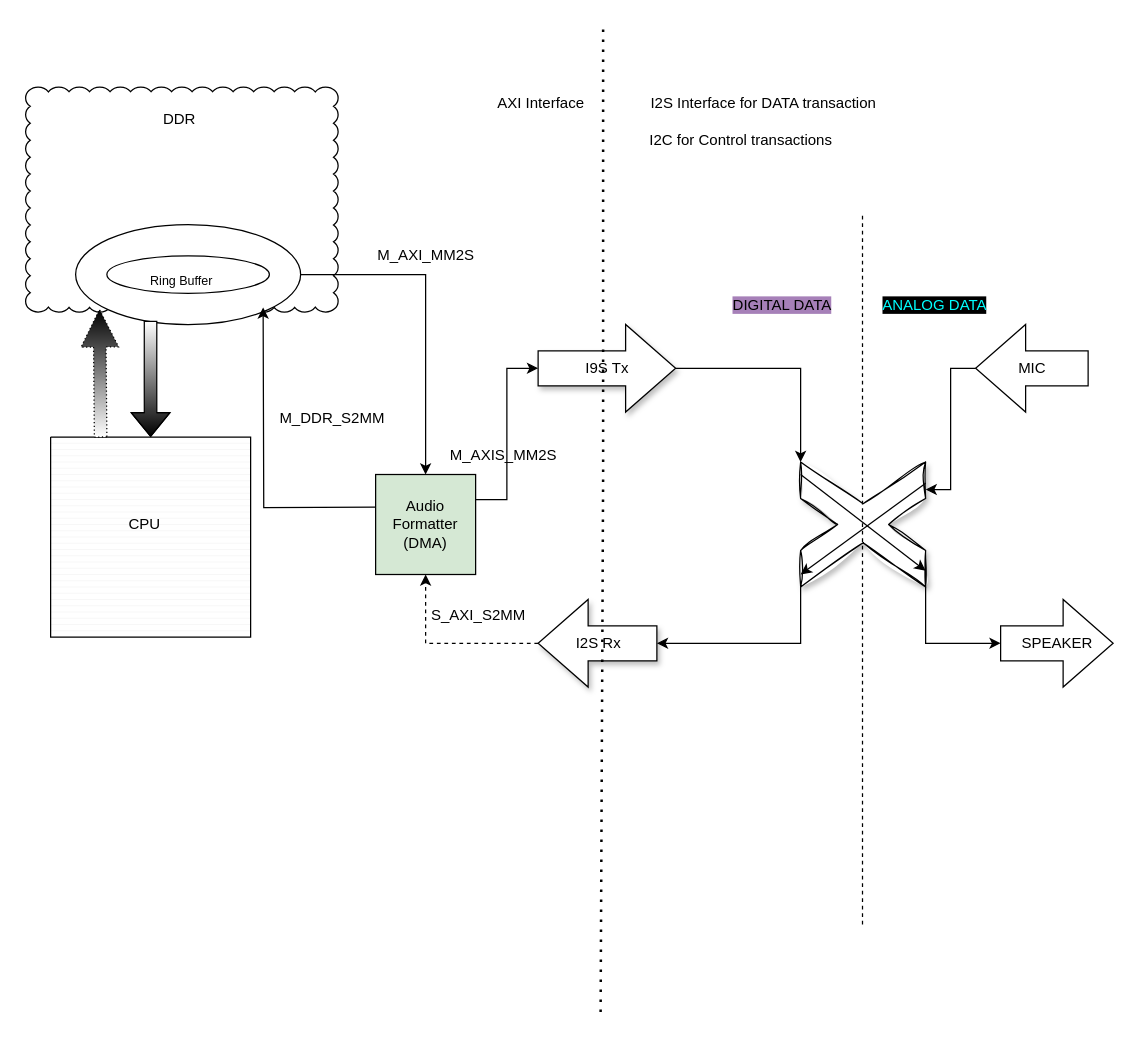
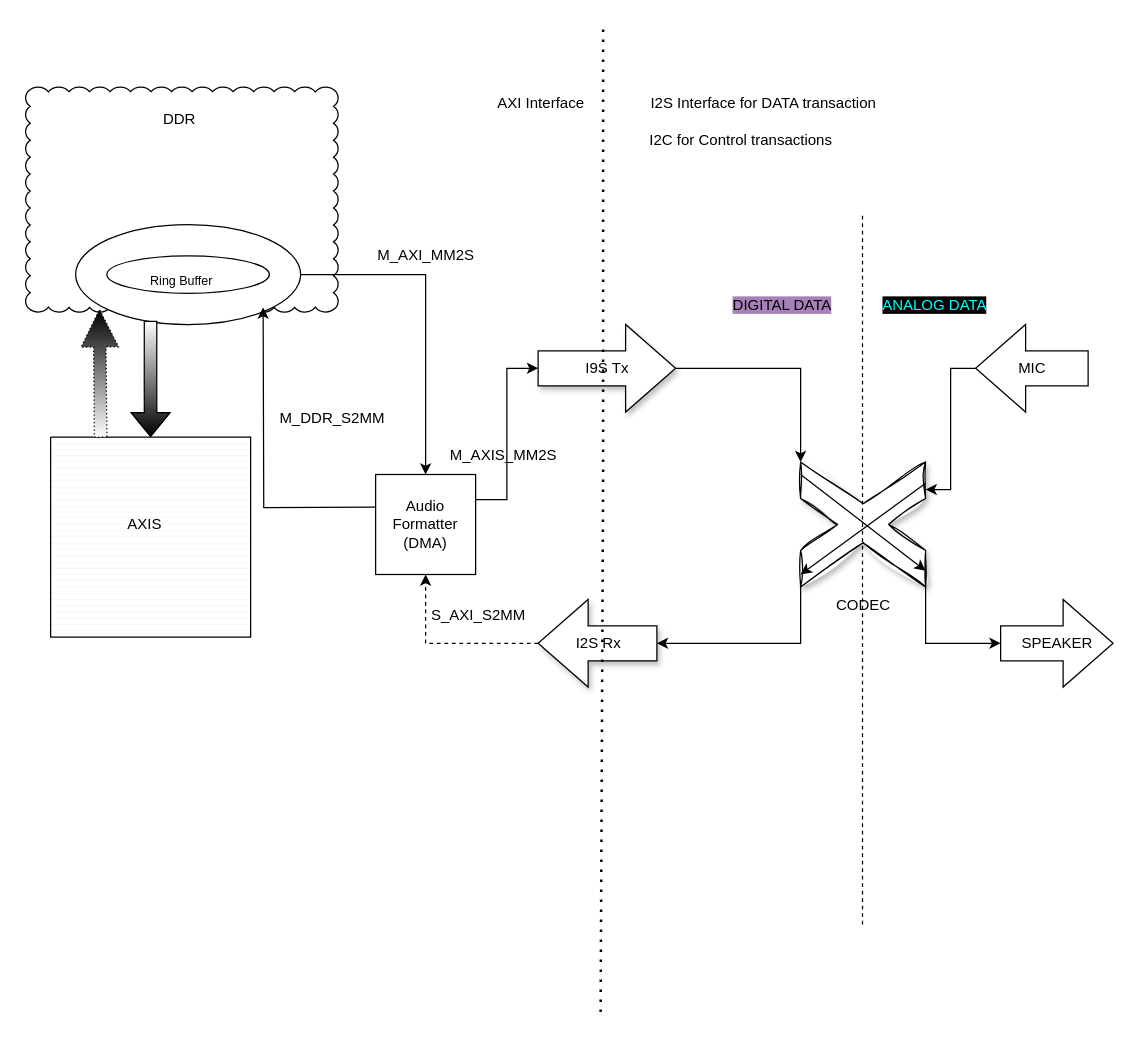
node "CPU": label "CPU" -> "AXIS"
node "Audio Formatter (DMA)": fillcolor #d5e8d4 -> #ffffff
node "CODEC": added
